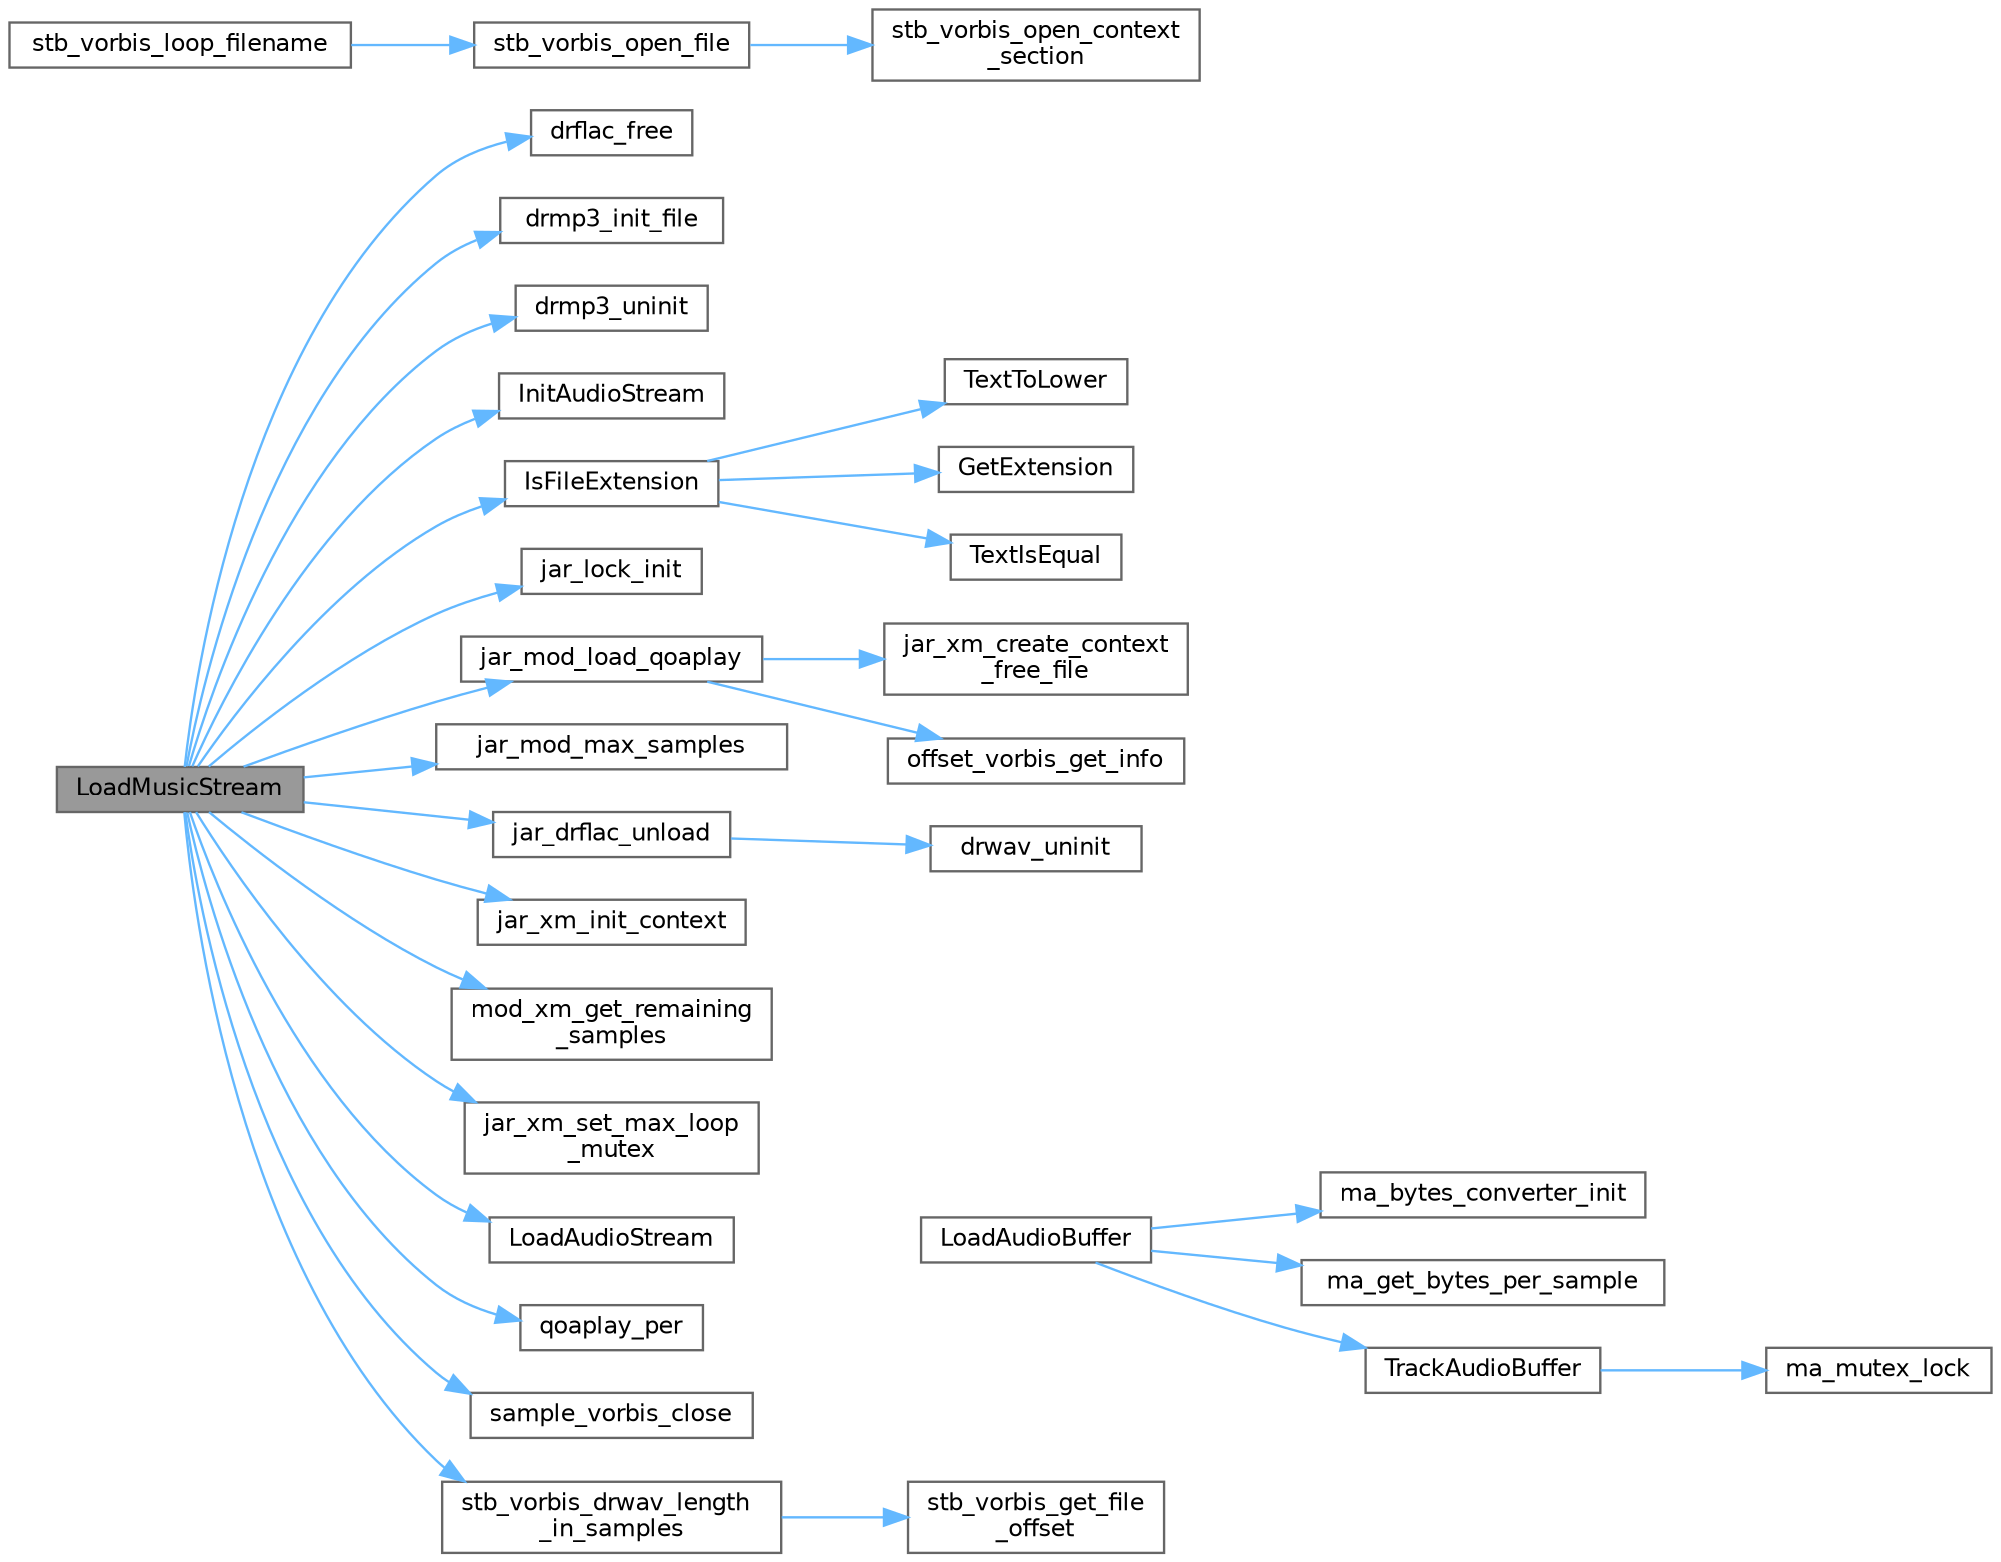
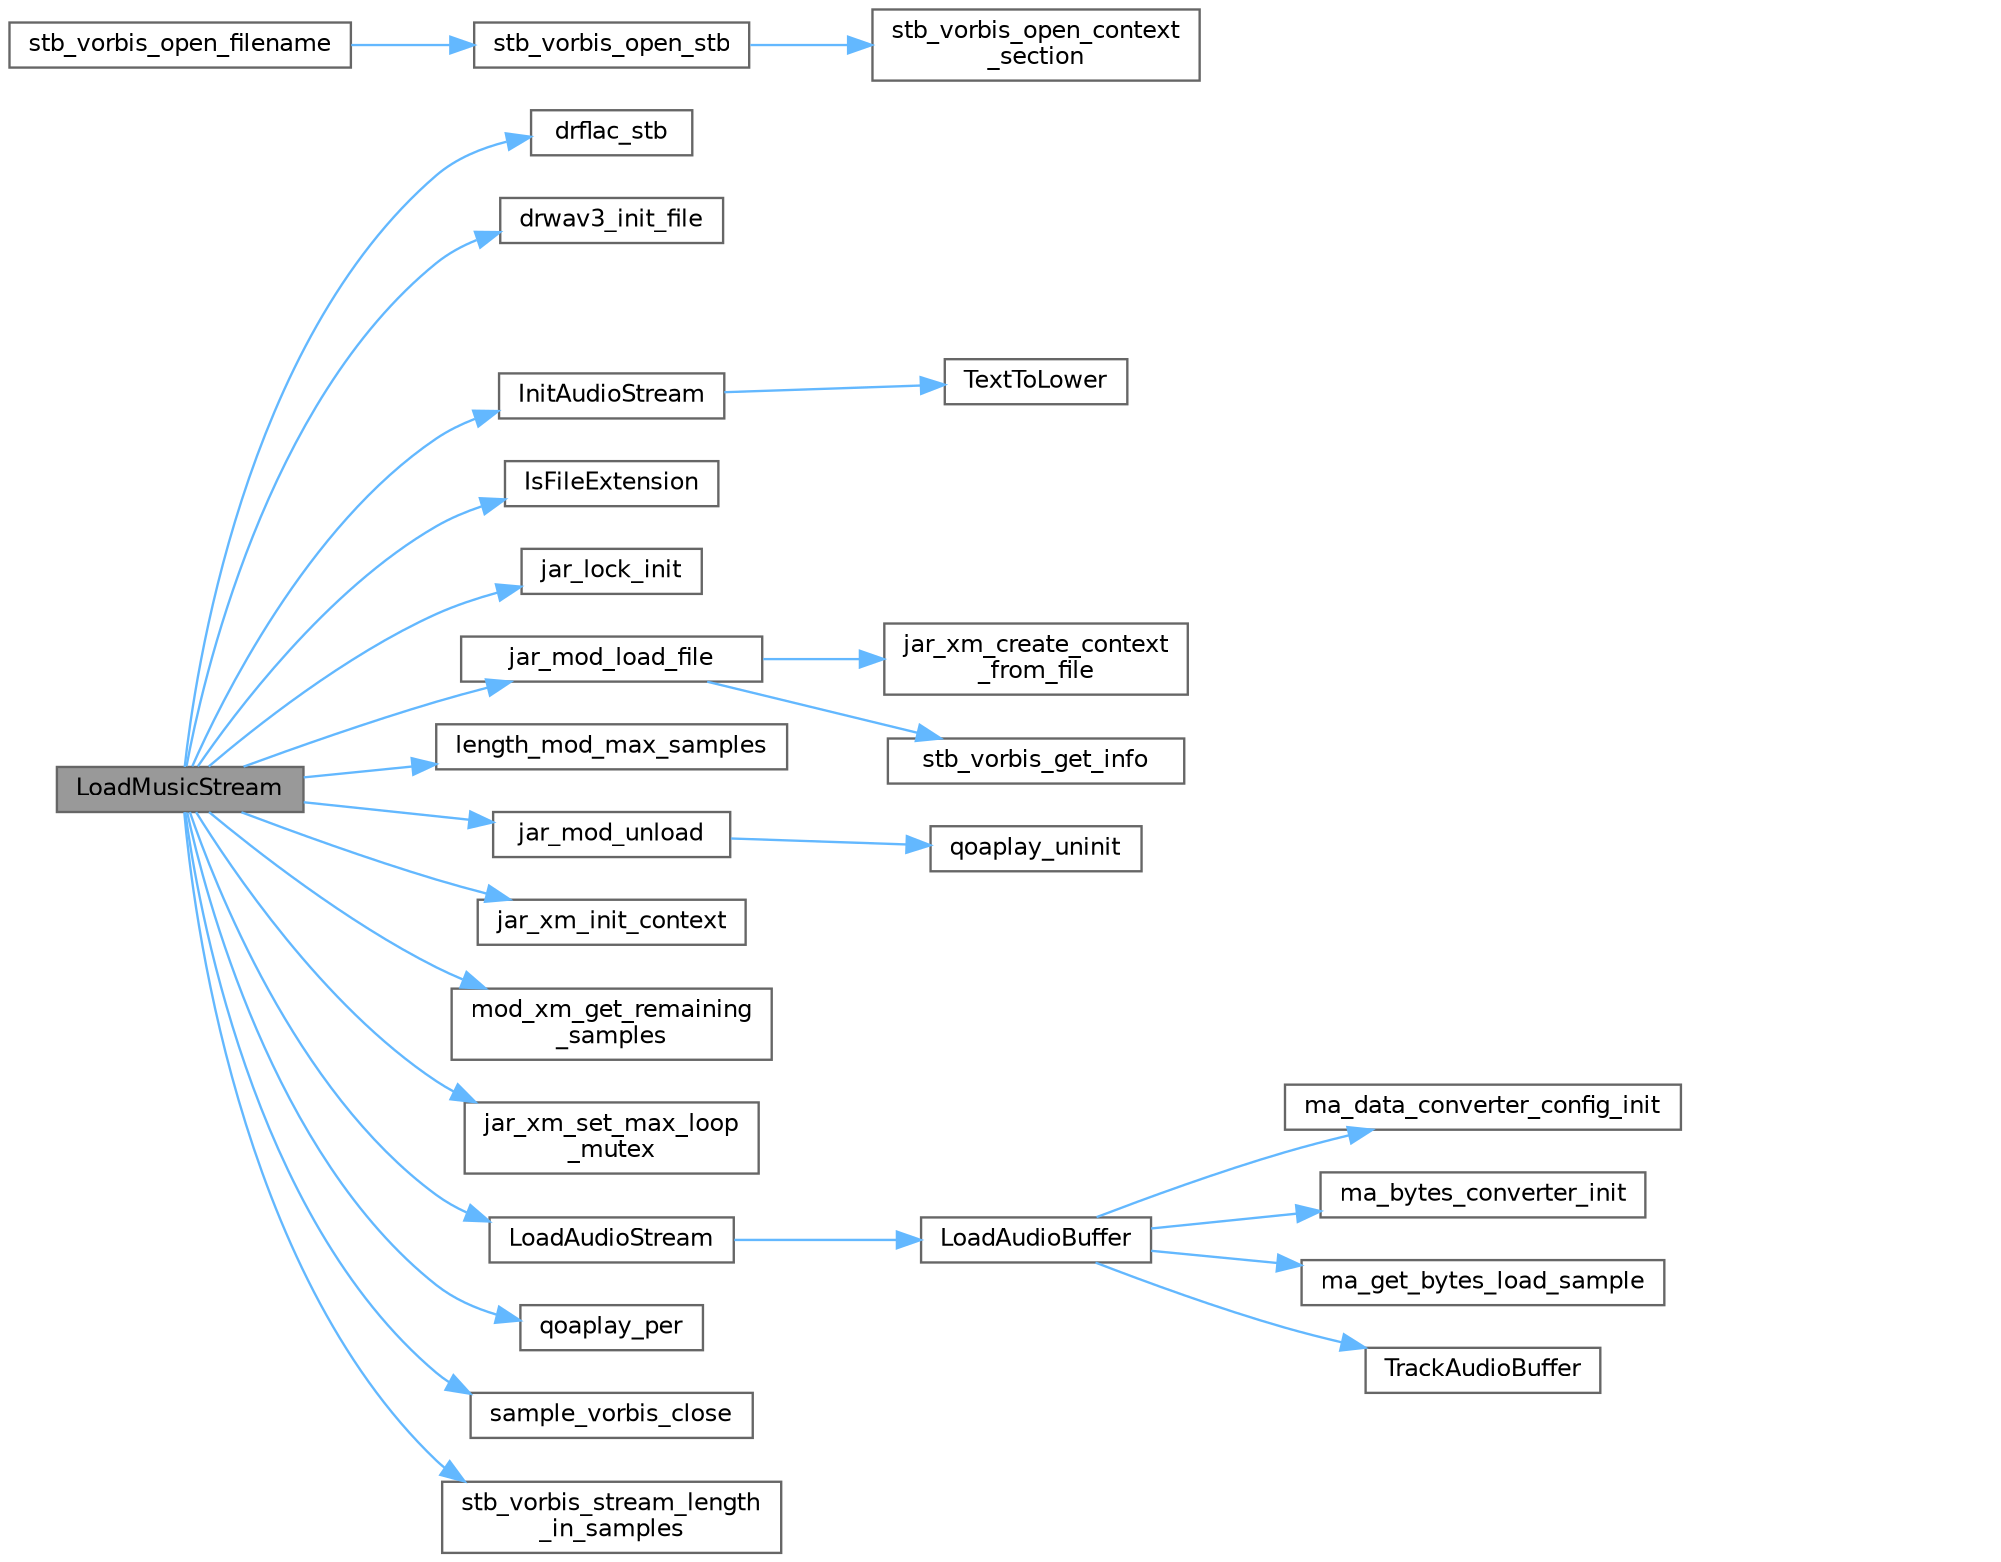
node "stb_vorbis_loop_filename": label "stb_vorbis_loop_filename" -> "stb_vorbis_open_filename"
node "stb_vorbis_open_file": label "stb_vorbis_open_file" -> "stb_vorbis_open_stb"
node "drflac_free": label "drflac_free" -> "drflac_stb"
node "drmp3_init_file": label "drmp3_init_file" -> "drwav3_init_file"
node "drmp3_uninit": removed
edge "IsFileExtension" -> "TextToLower": now "InitAudioStream" -> "TextToLower"
node "GetExtension": removed
node "TextIsEqual": removed
node "jar_mod_load_qoaplay": label "jar_mod_load_qoaplay" -> "jar_mod_load_file"
node "jar_xm_create_context _free_file": label "jar_xm_create_context _free_file" -> "jar_xm_create_context _from_file"
node "jar_mod_max_samples": label "jar_mod_max_samples" -> "length_mod_max_samples"
node "offset_vorbis_get_info": label "offset_vorbis_get_info" -> "stb_vorbis_get_info"
node "jar_drflac_unload": label "jar_drflac_unload" -> "jar_mod_unload"
node "drwav_uninit": label "drwav_uninit" -> "qoaplay_uninit"
node "ma_data_converter_config_init": added
edge "LoadAudioStream" -> "LoadAudioBuffer": added
node "ma_get_bytes_per_sample": label "ma_get_bytes_per_sample" -> "ma_get_bytes_load_sample"
node "ma_mutex_lock": removed
node "stb_vorbis_drwav_length _in_samples": label "stb_vorbis_drwav_length _in_samples" -> "stb_vorbis_stream_length _in_samples"
node "stb_vorbis_get_file _offset": removed
